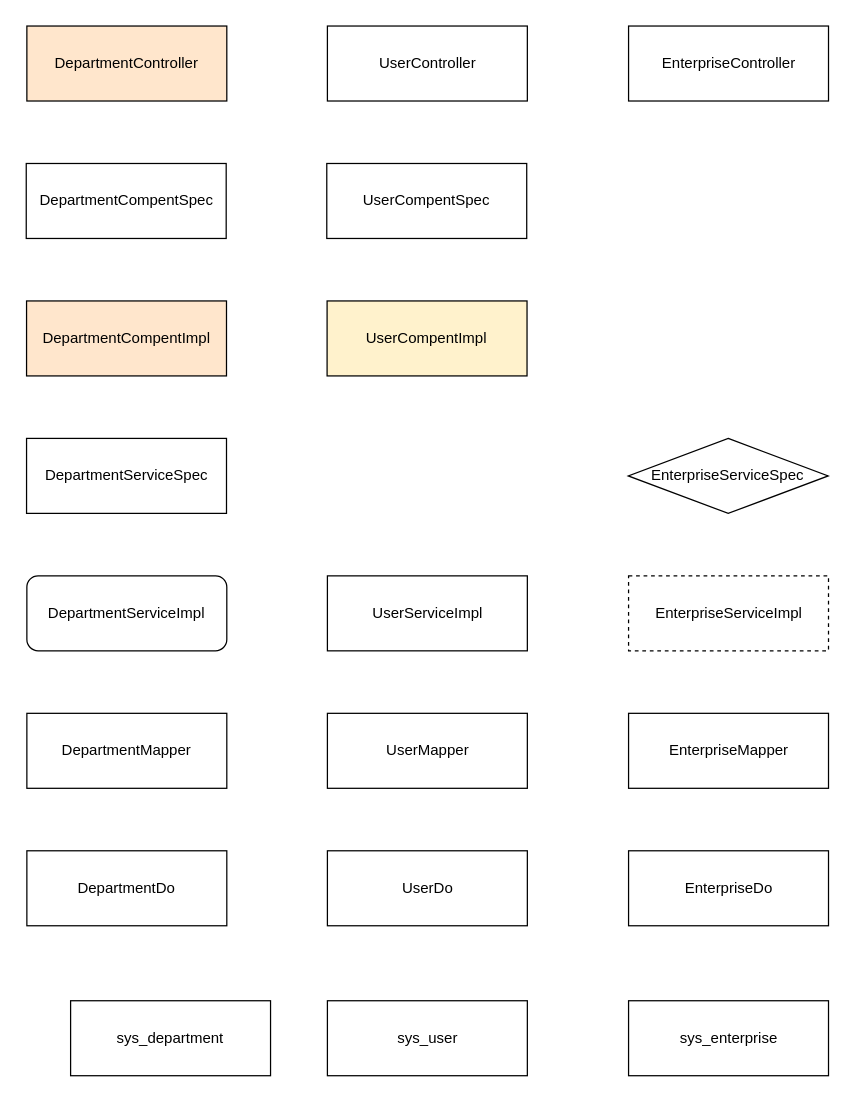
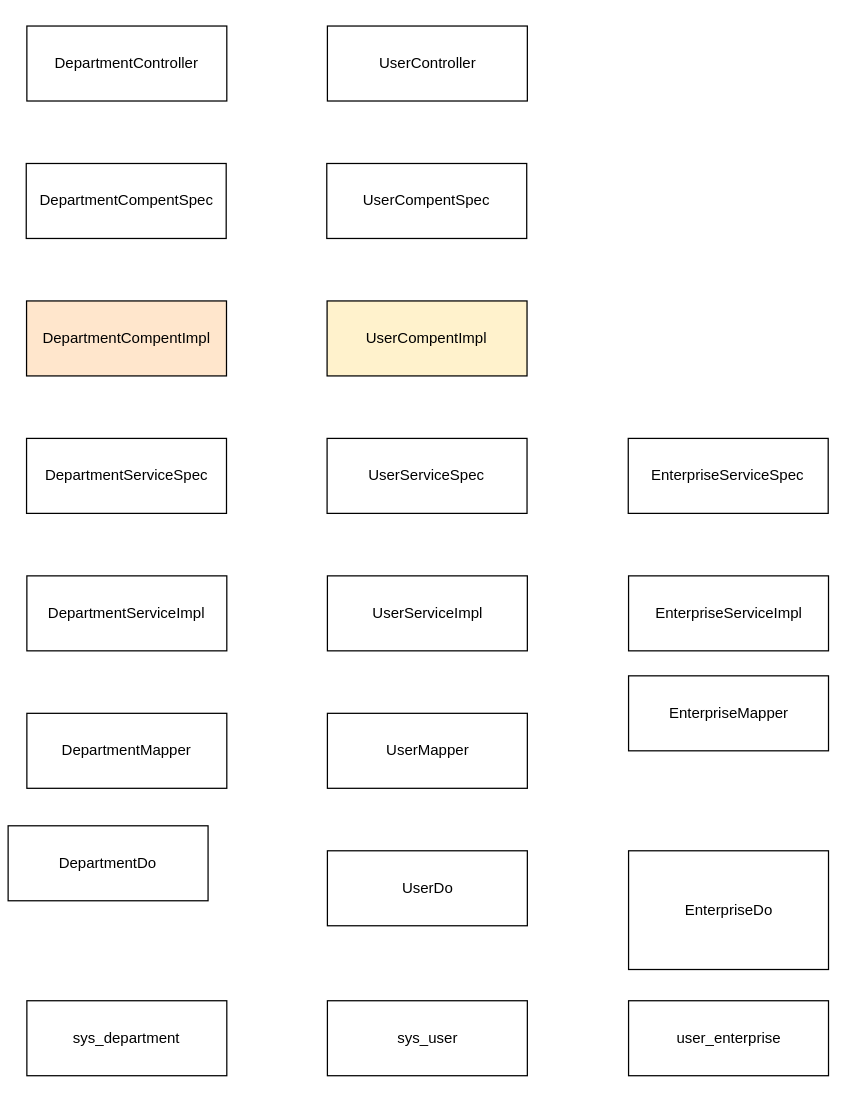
node "DepartmentController": fillcolor #ffe6cc -> #ffffff
node "EnterpriseController": removed
node "UserServiceSpec": added
node "EnterpriseServiceSpec": shape diamond -> rectangle
node "DepartmentServiceImpl": shape rounded rectangle -> rectangle
node "EnterpriseServiceImpl": style dashed -> solid
node "EnterpriseMapper": moved (729, 751) -> (729, 713)
node "DepartmentDo": moved (127, 888) -> (108, 863)
node "EnterpriseDo": size 200x75 -> 200x119
node "sys_department": moved (171, 1038) -> (127, 1038)
node "sys_enterprise": label "sys_enterprise" -> "user_enterprise"
